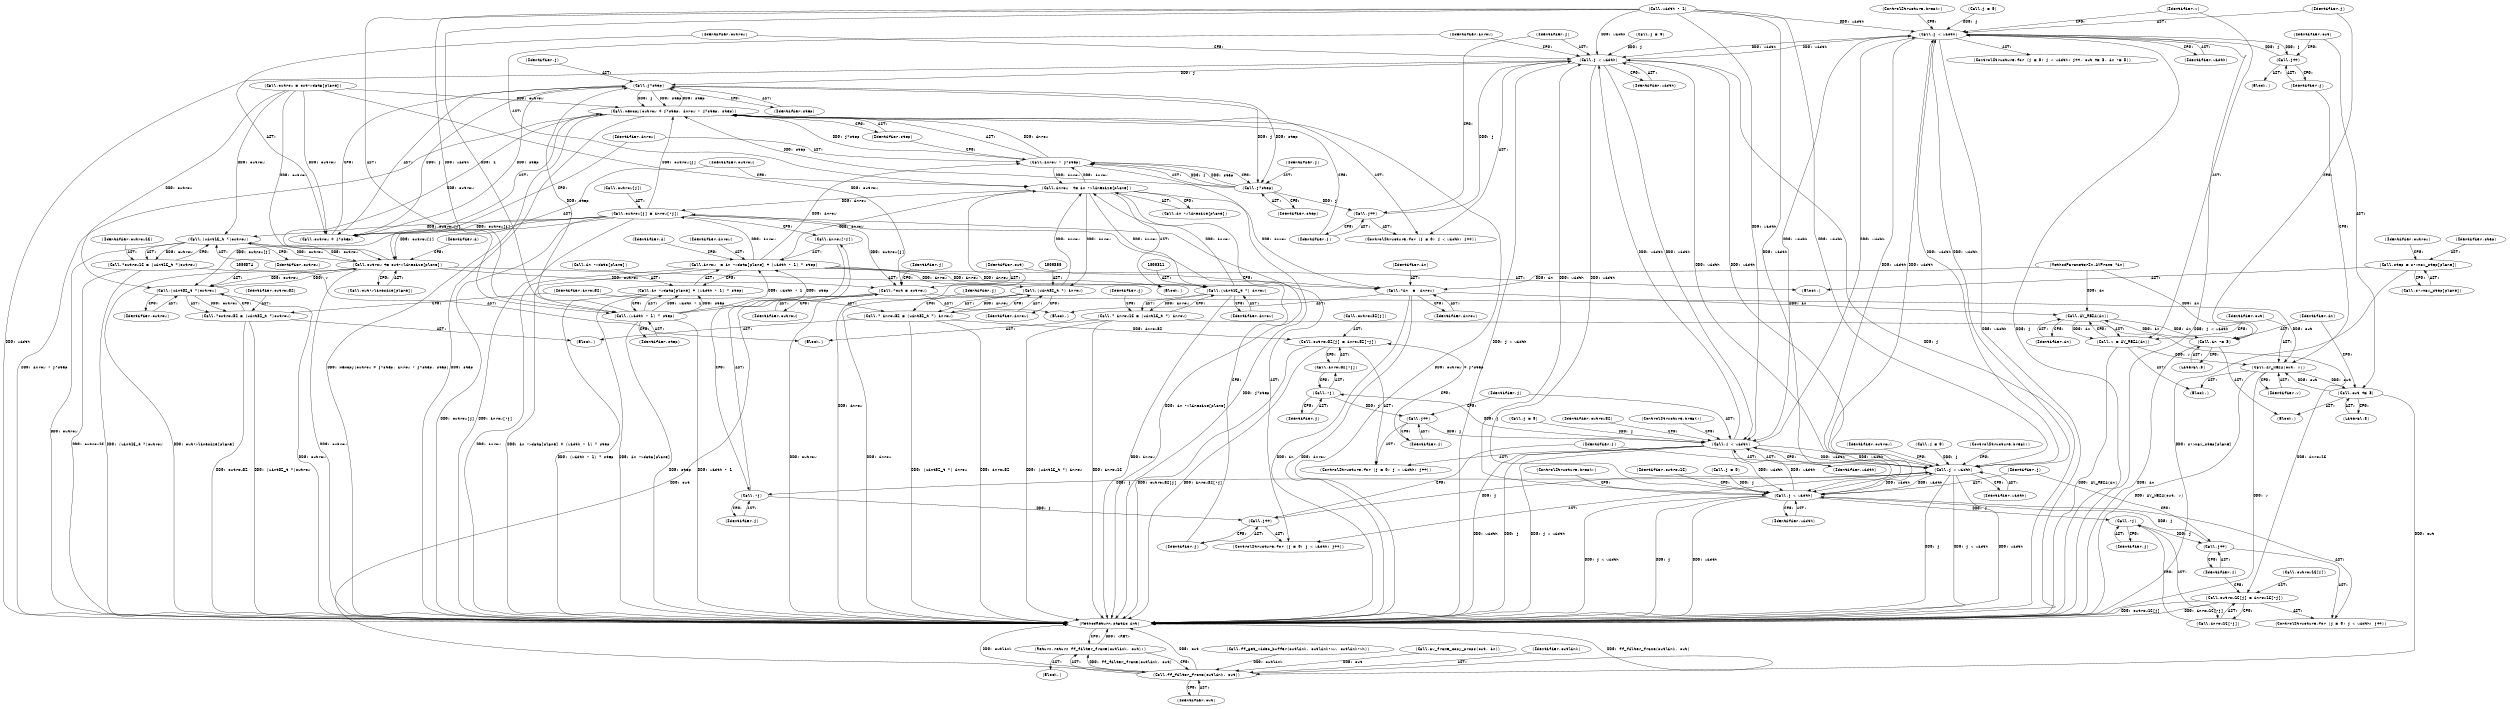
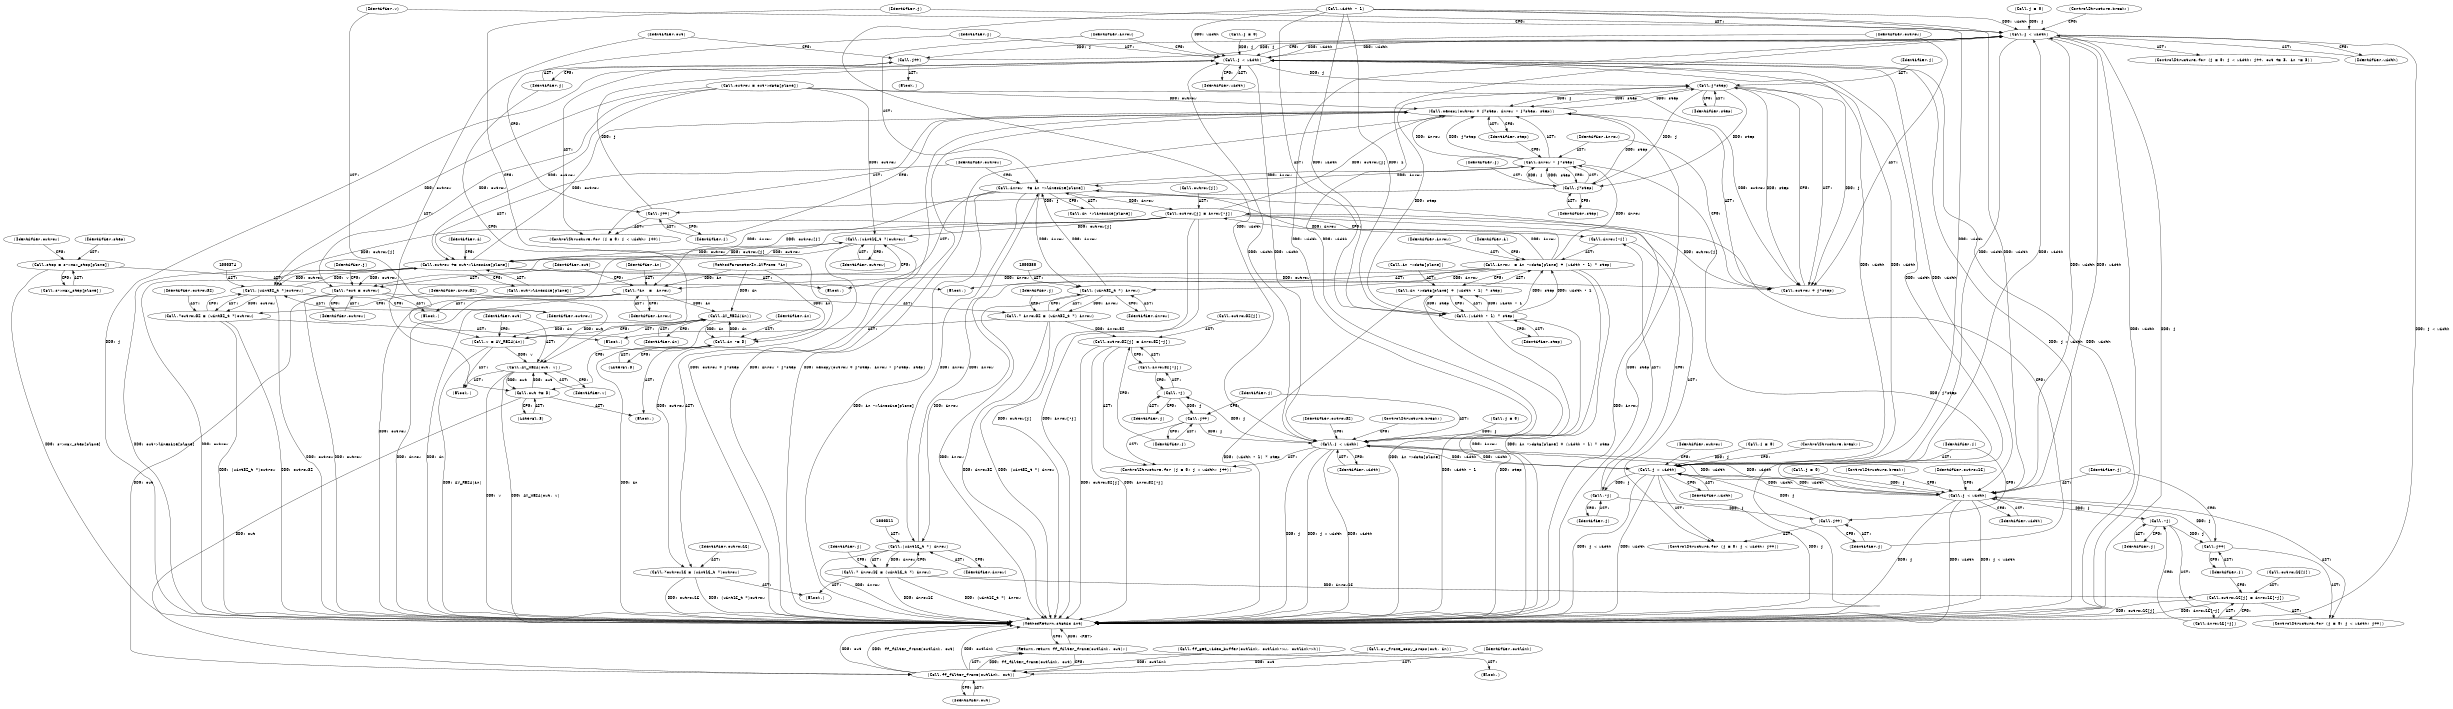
edge "(Call,*outrow16 = (uint16_t *)outrow)" -> "(Call,(uint16_t *)outrow)": now "(Call,out->linesize[plane])" -> "(Call,(uint16_t *)outrow)"
edge "(Call,outrow += out->linesize[plane])" -> "(Call,outrow + j*step)": added, label "DDG: outrow"
